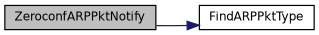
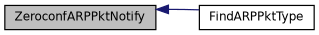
edge "ZeroconfARPPktNotify" -> "FindARPPktType": reversed
